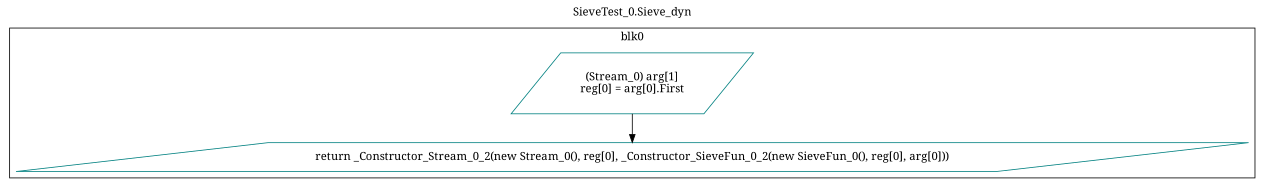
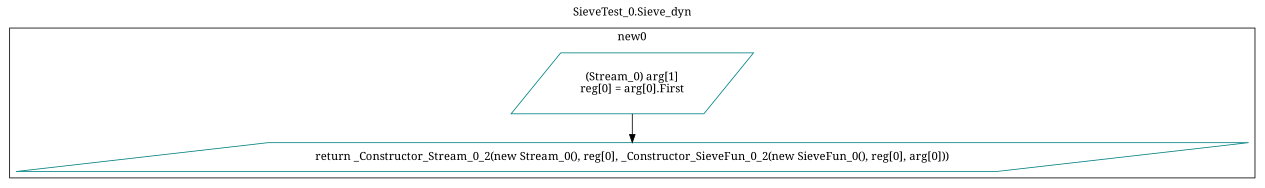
cluster "blk0": label "blk0" -> "new0"
